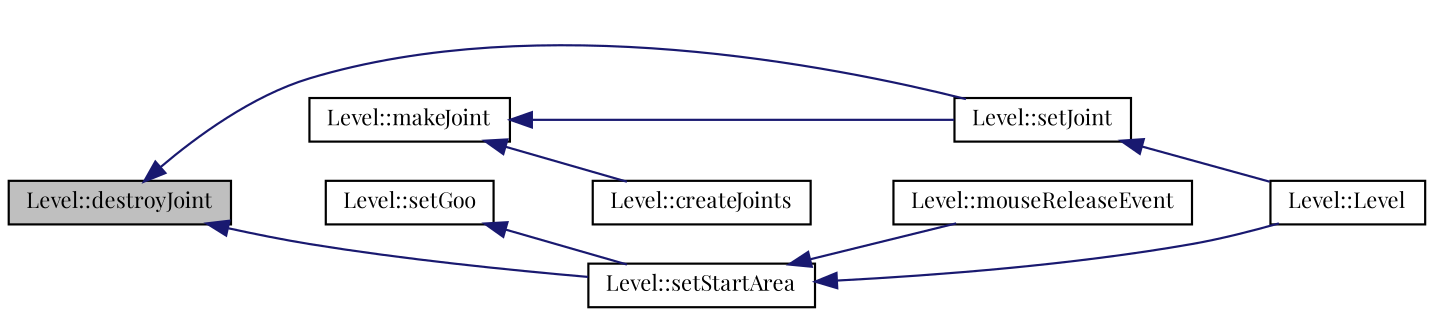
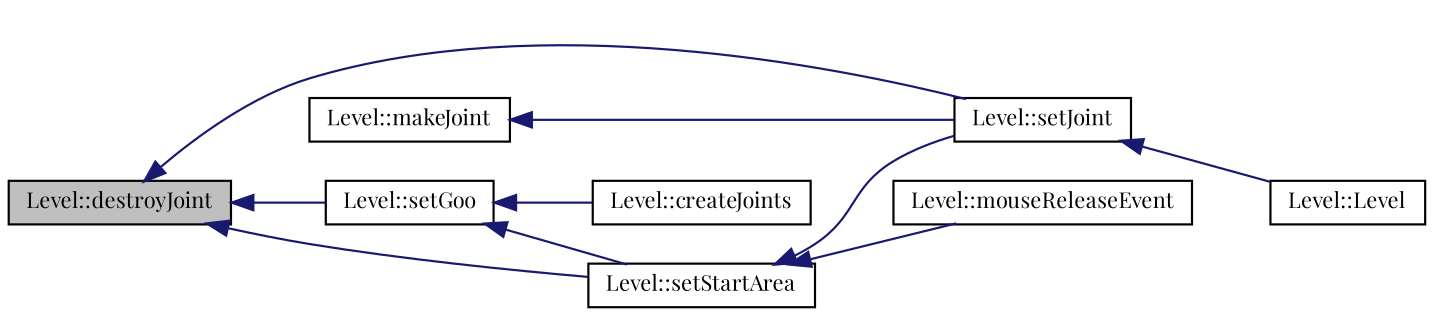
edge "Level::createJoints" -> "Level::makeJoint": now "Level::createJoints" -> "Level::setGoo"
edge "Level::setGoo" -> "Level::destroyJoint": added
edge "Level::Level" -> "Level::setStartArea": now "Level::setJoint" -> "Level::setStartArea"
